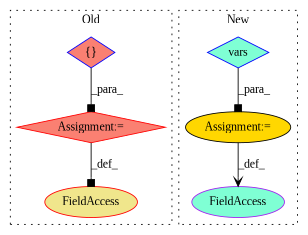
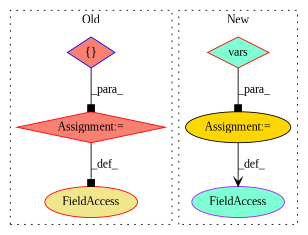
node "vars": color blue -> red
